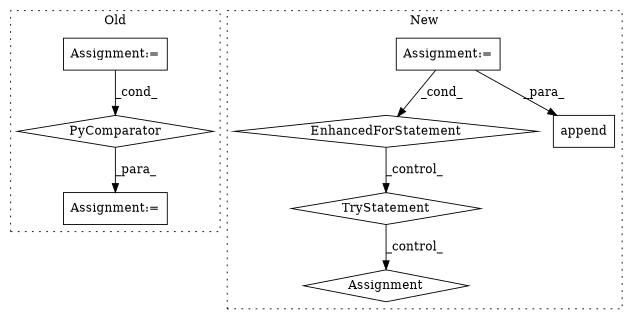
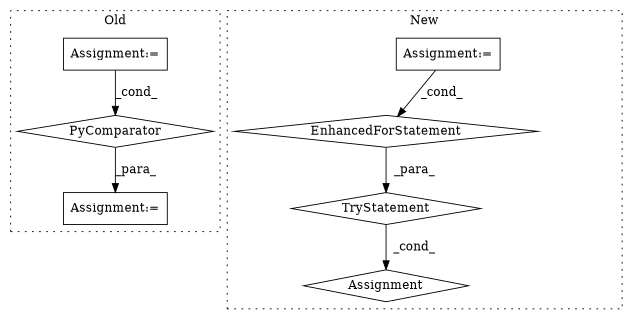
node "append": removed
edge "EnhancedForStatement" -> "TryStatement": label "_control_" -> "_para_"
edge "TryStatement" -> "Assignment": label "_control_" -> "_cond_"
